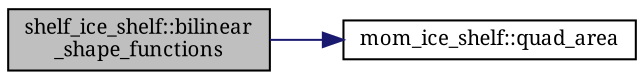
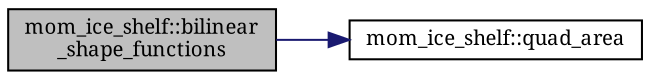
node "shelf_ice_shelf::bilinear _shape_functions": label "shelf_ice_shelf::bilinear _shape_functions" -> "mom_ice_shelf::bilinear _shape_functions"
